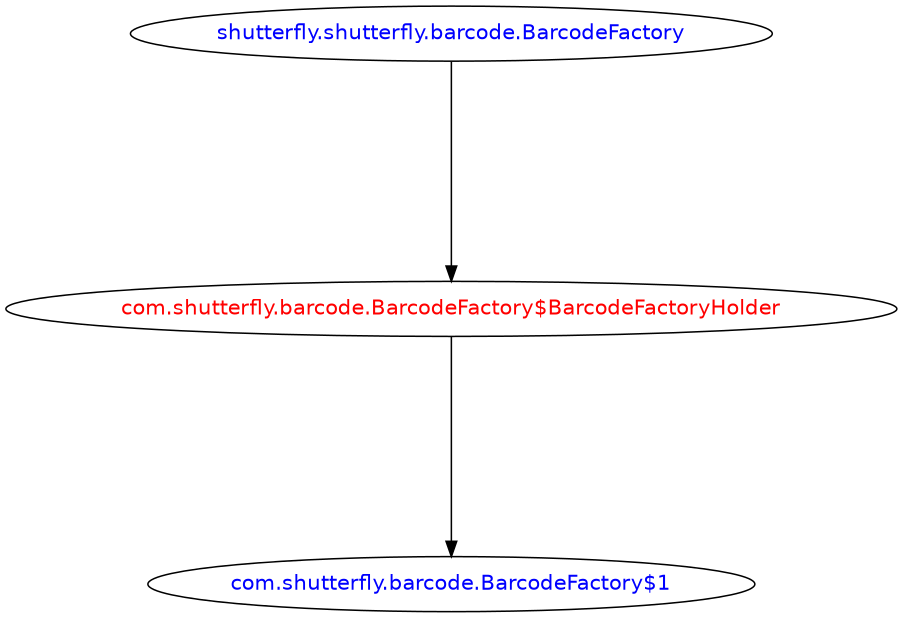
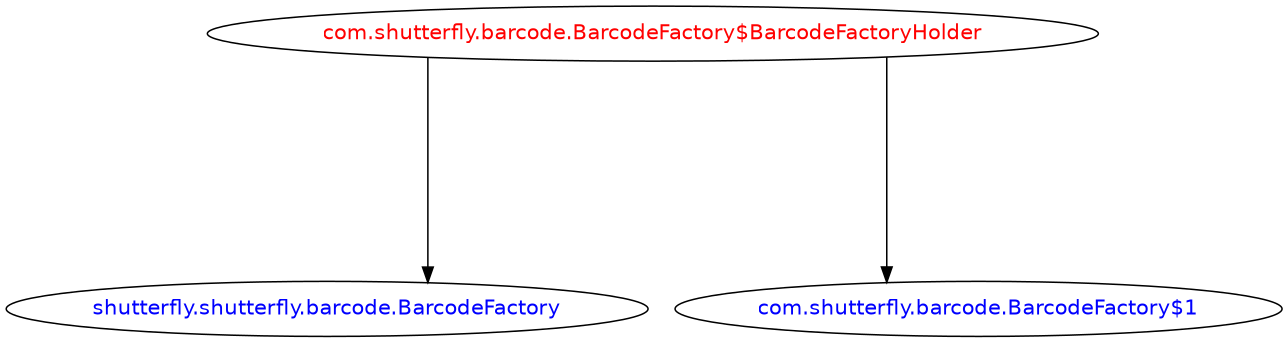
edge "shutterfly.shutterfly.barcode.BarcodeFactory" -> "com.shutterfly.barcode.BarcodeFactory$BarcodeFactoryHolder": reversed
